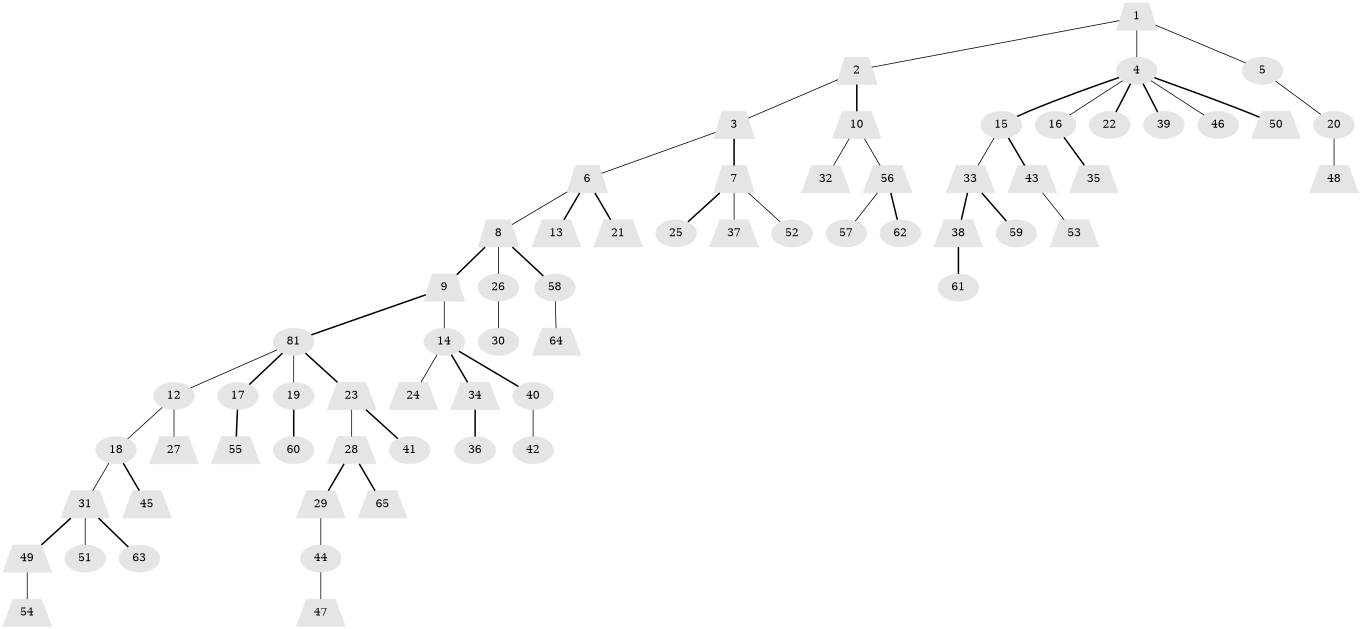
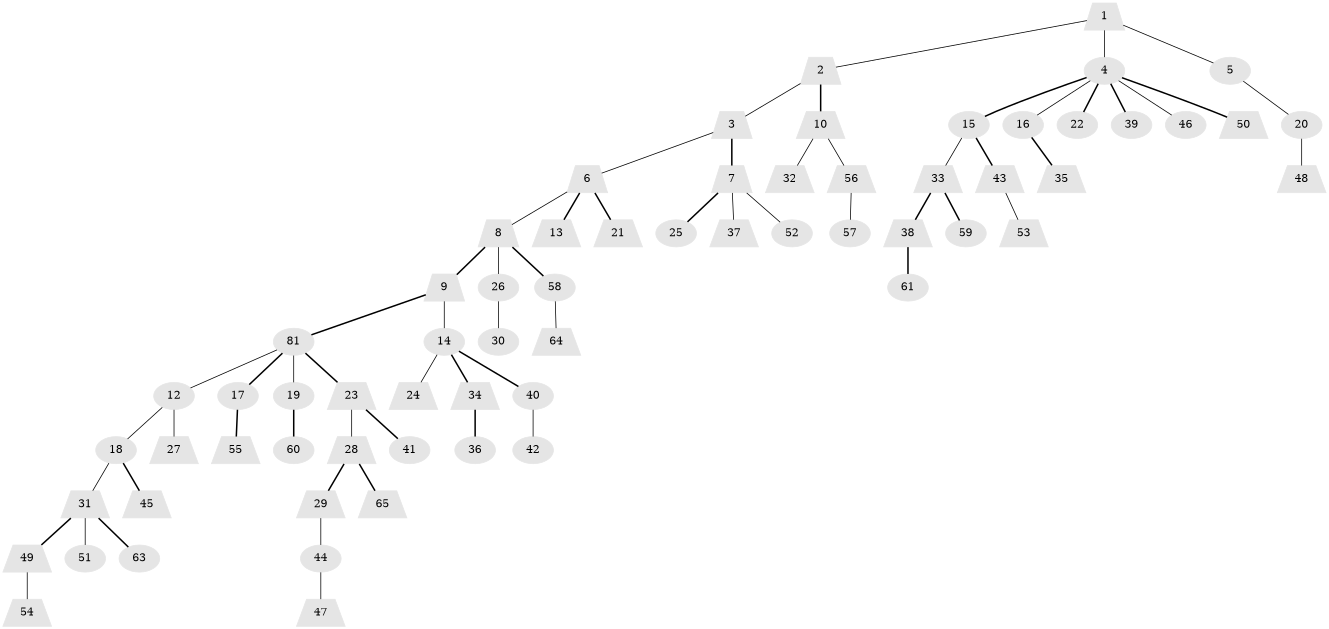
node "62": removed
